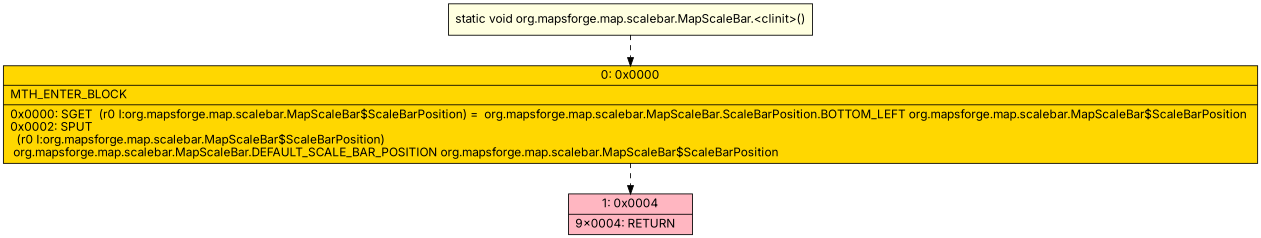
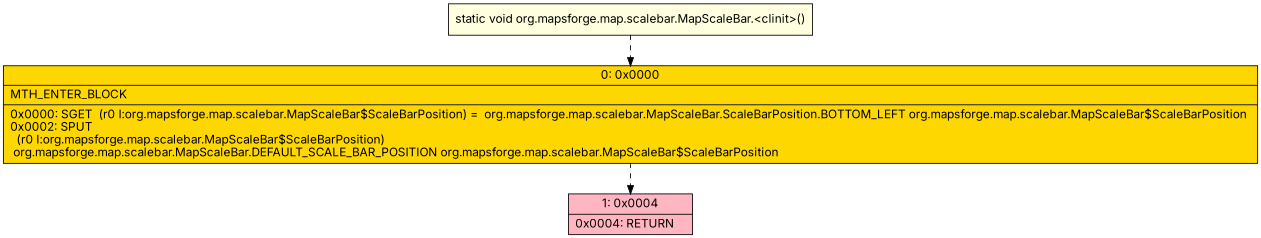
node "1: 0x0004": text "9x0004: RETURN" -> "0x0004: RETURN"
